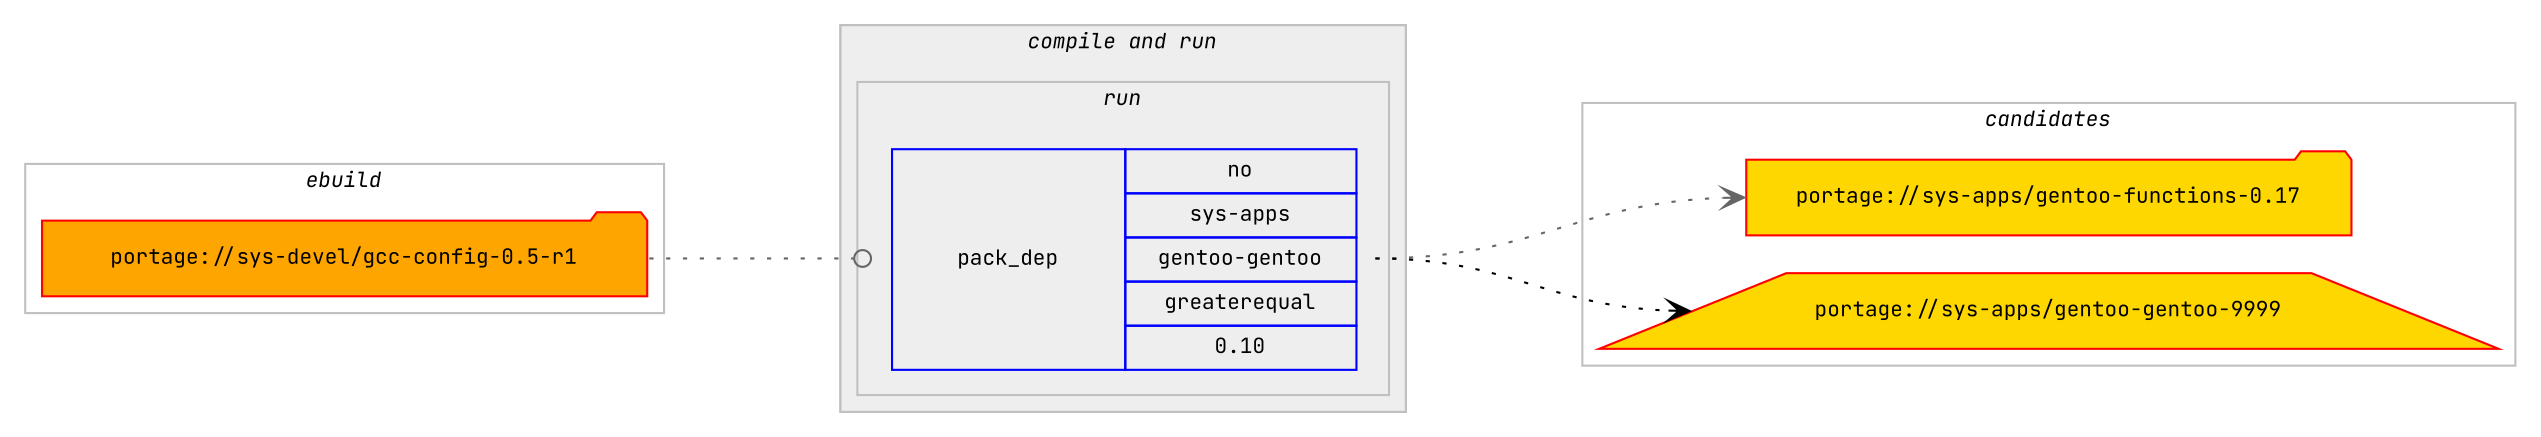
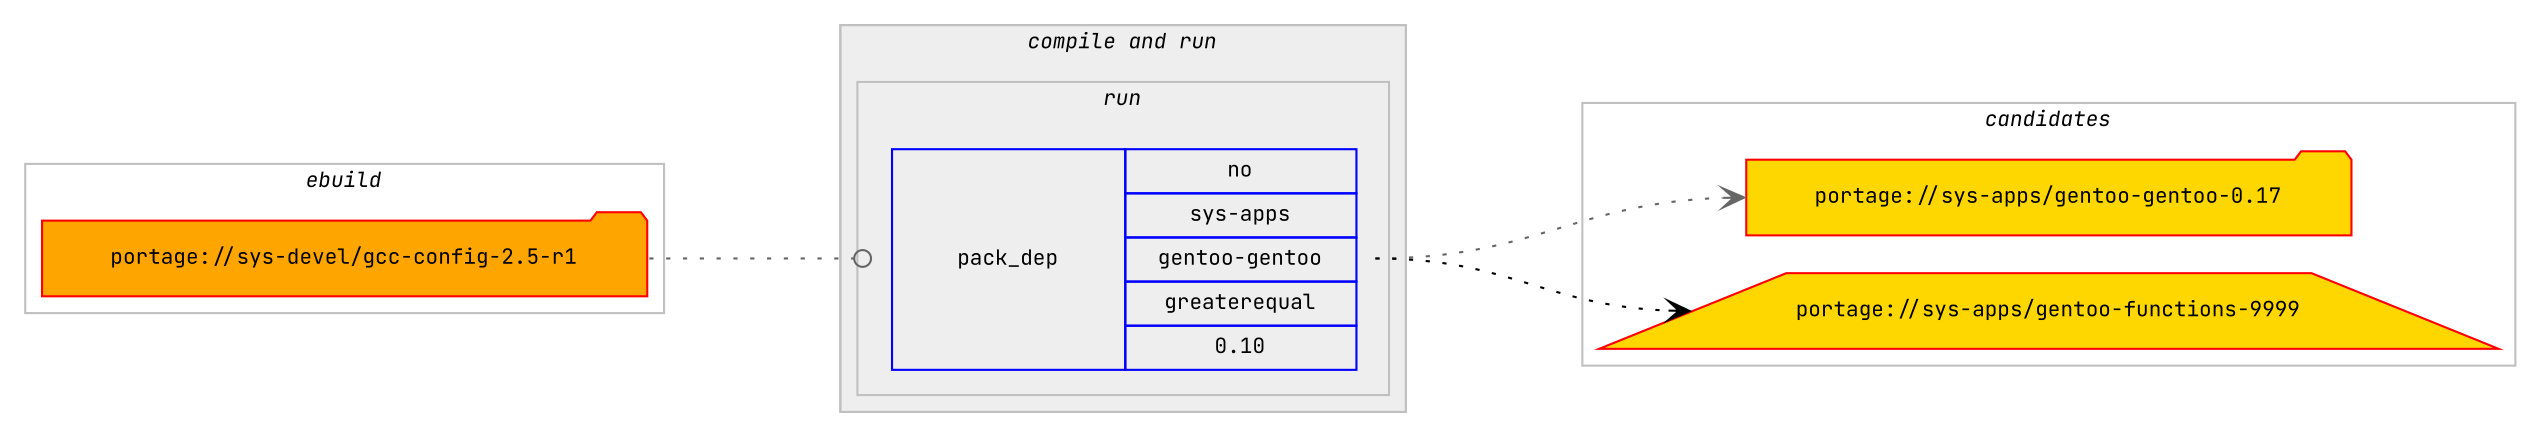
node "portage://sys-apps/gentoo-functions-0.17": label "portage://sys-apps/gentoo-functions-0.17" -> "portage://sys-apps/gentoo-gentoo-0.17"
node "portage://sys-devel/gcc-config-0.5-r1": label "portage://sys-devel/gcc-config-0.5-r1" -> "portage://sys-devel/gcc-config-2.5-r1"
node "portage://sys-apps/gentoo-gentoo-9999": label "portage://sys-apps/gentoo-gentoo-9999" -> "portage://sys-apps/gentoo-functions-9999"
